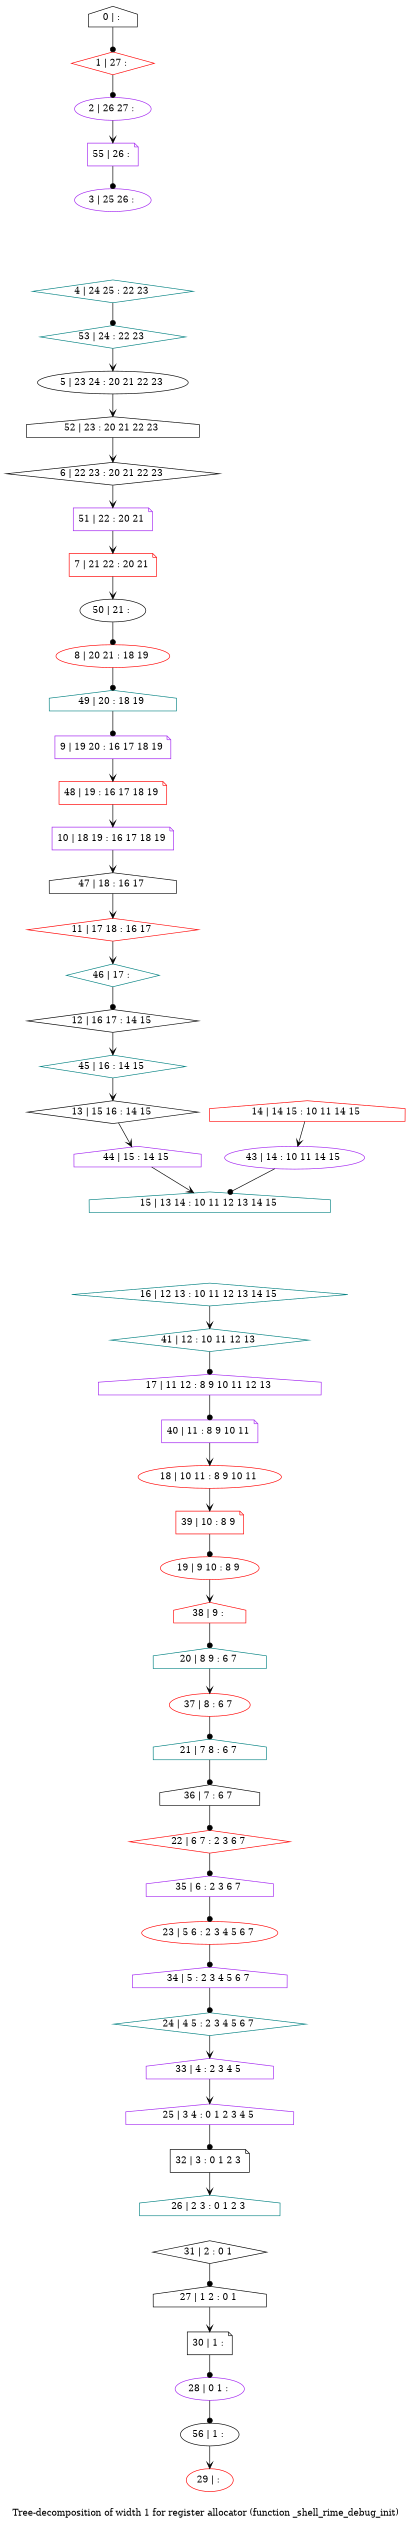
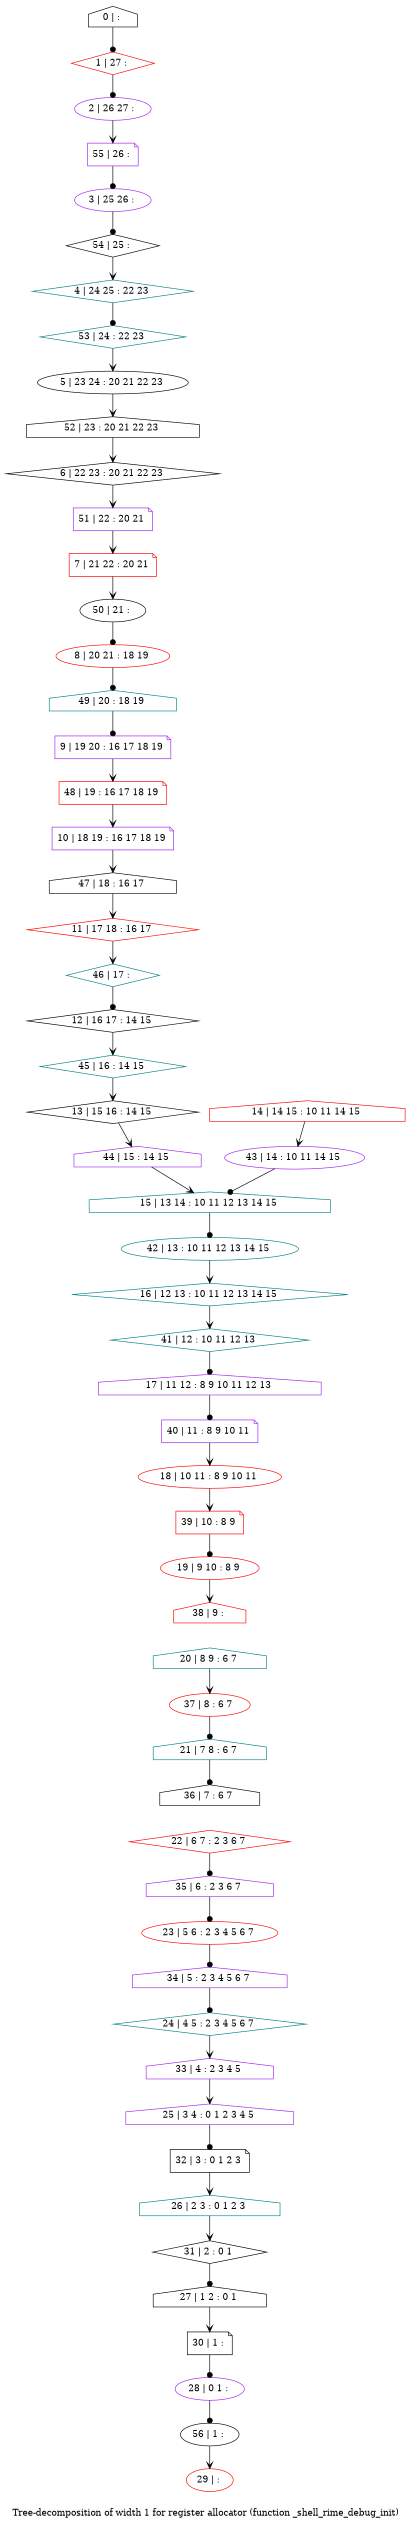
node "54 | 25 :": added
node "42 | 13 : 10 11 12 13 14 15": added
edge "38 | 9 :" -> "20 | 8 9 : 6 7": removed
edge "36 | 7 : 6 7" -> "22 | 6 7 : 2 3 6 7": removed
edge "26 | 2 3 : 0 1 2 3" -> "31 | 2 : 0 1": added
